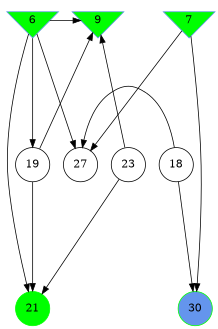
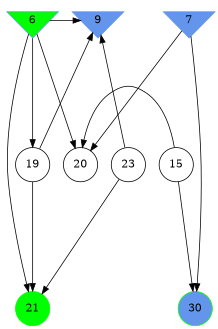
node "9": fillcolor green -> cornflowerblue
node "7": fillcolor green -> cornflowerblue
node "27": label "27" -> "20"
node "18": label "18" -> "15"
